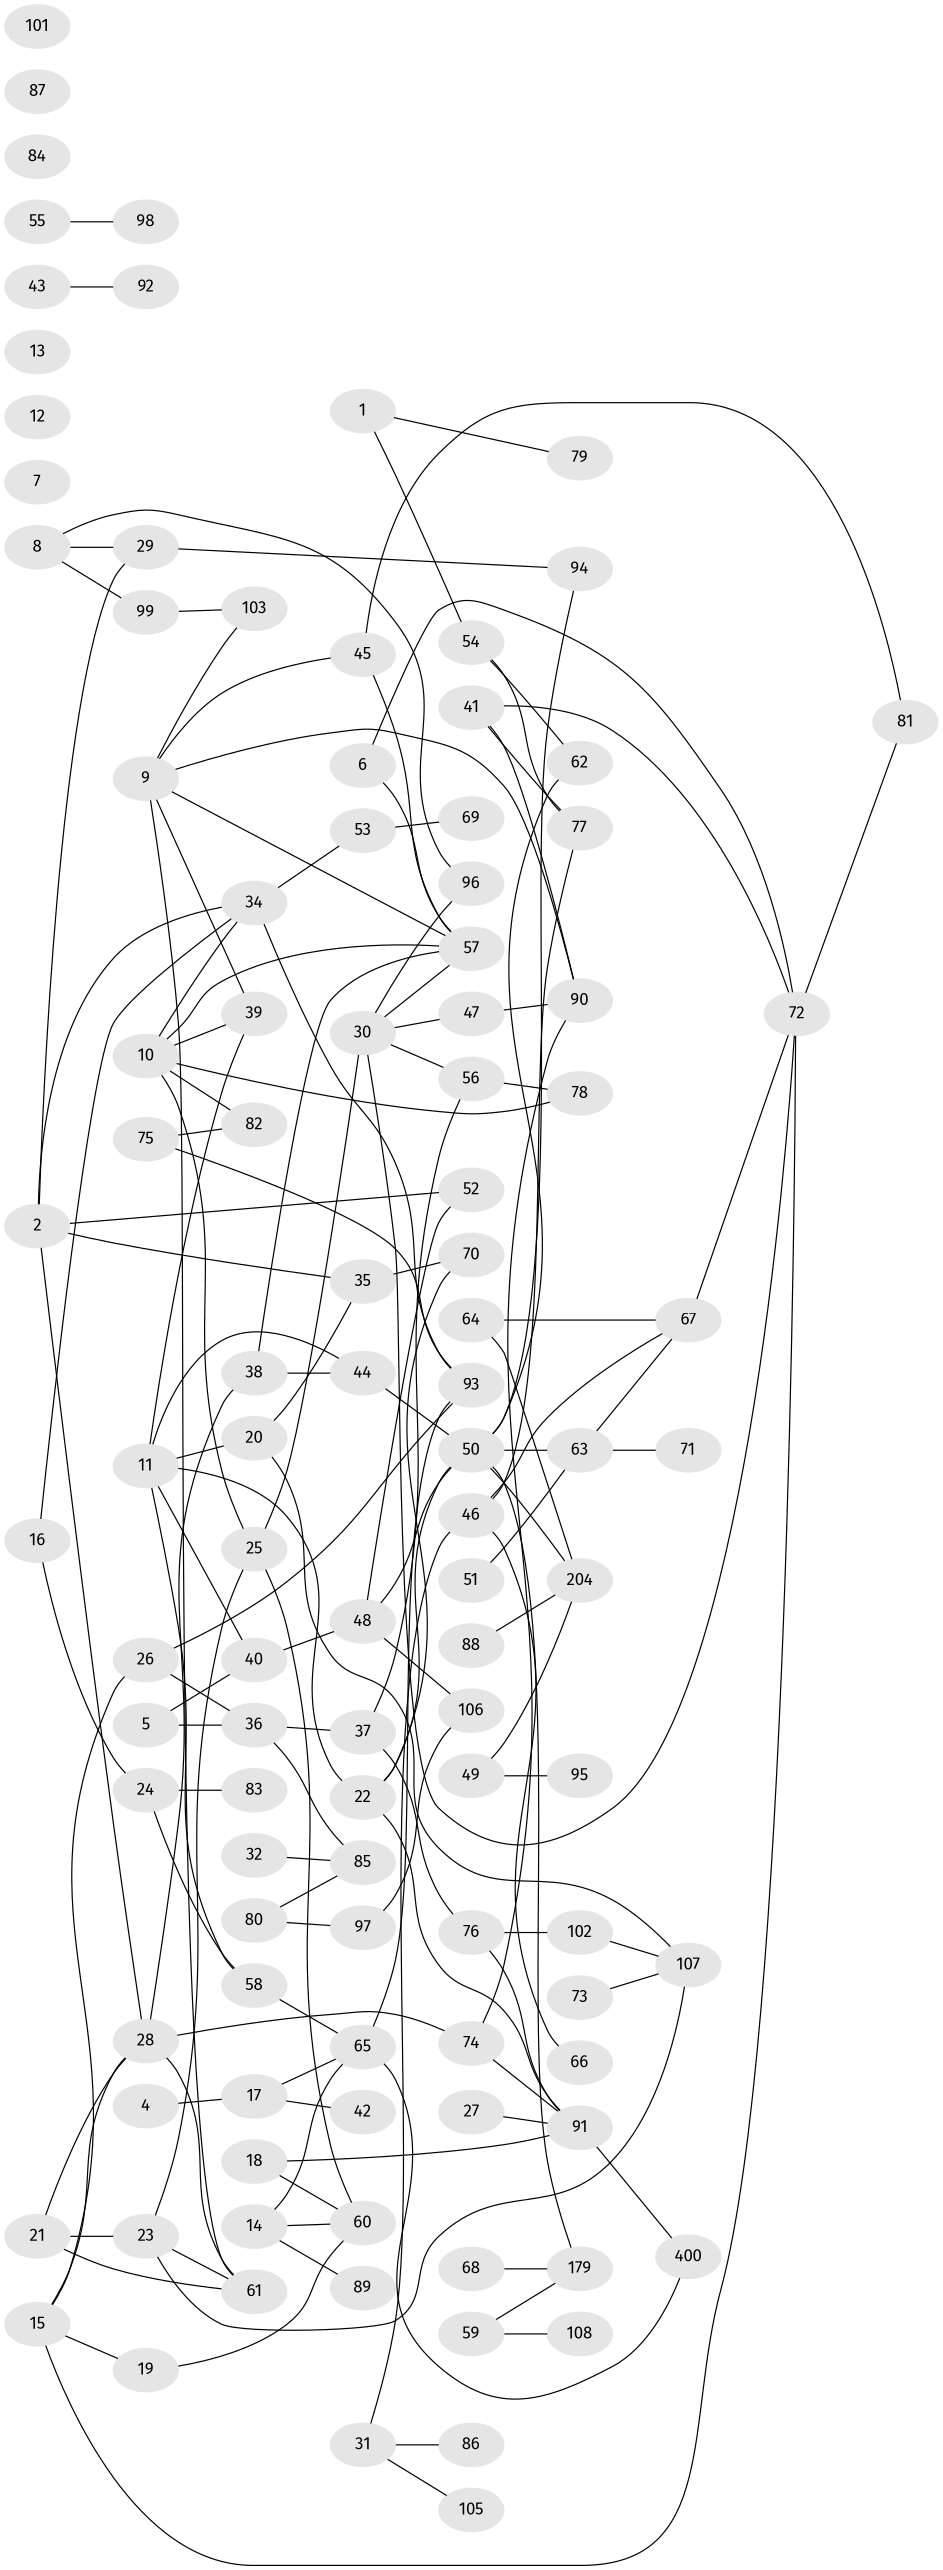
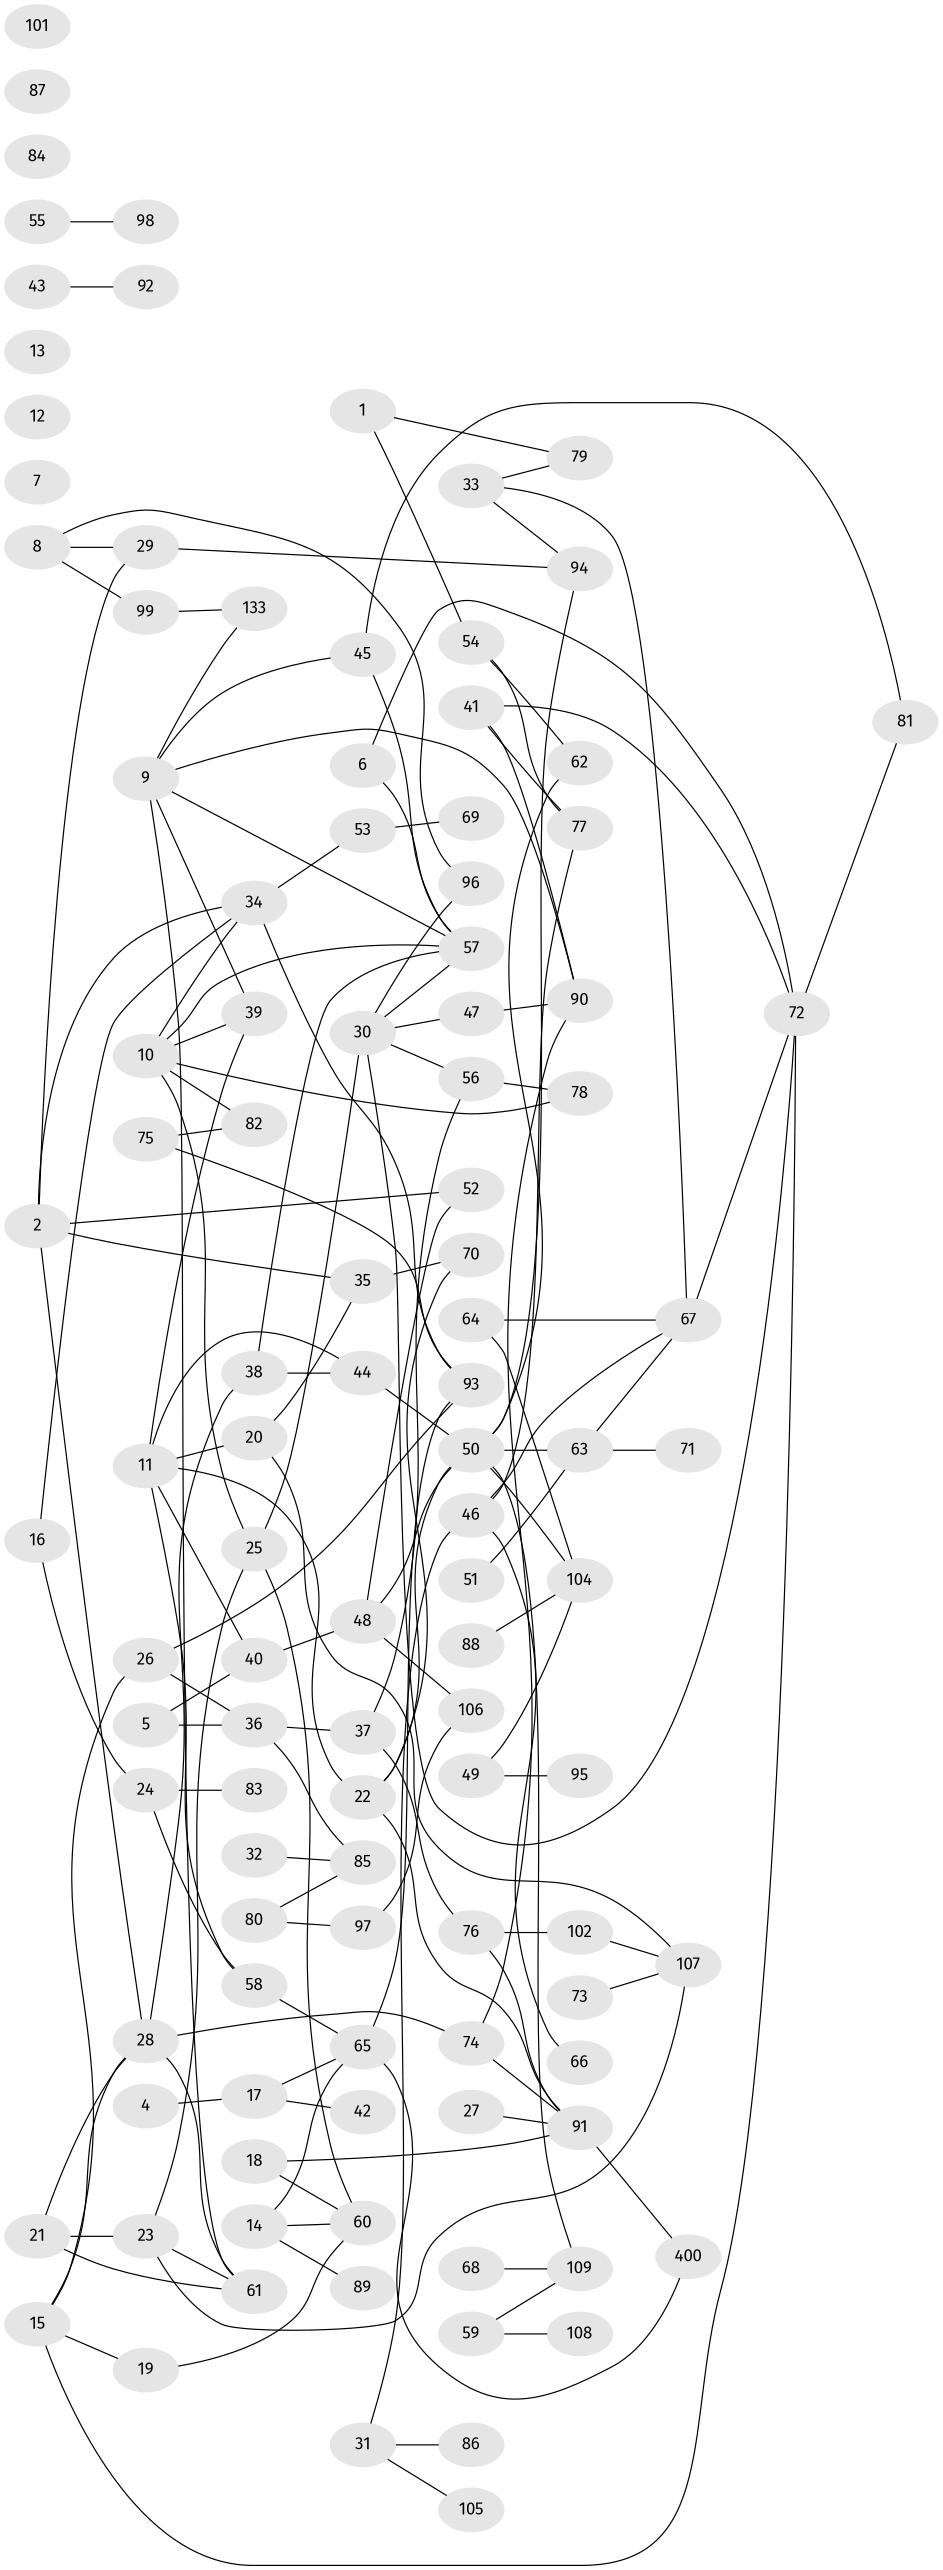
node "33": added
node "103": label "103" -> "133"
node "204": label "204" -> "104"
node "179": label "179" -> "109"
